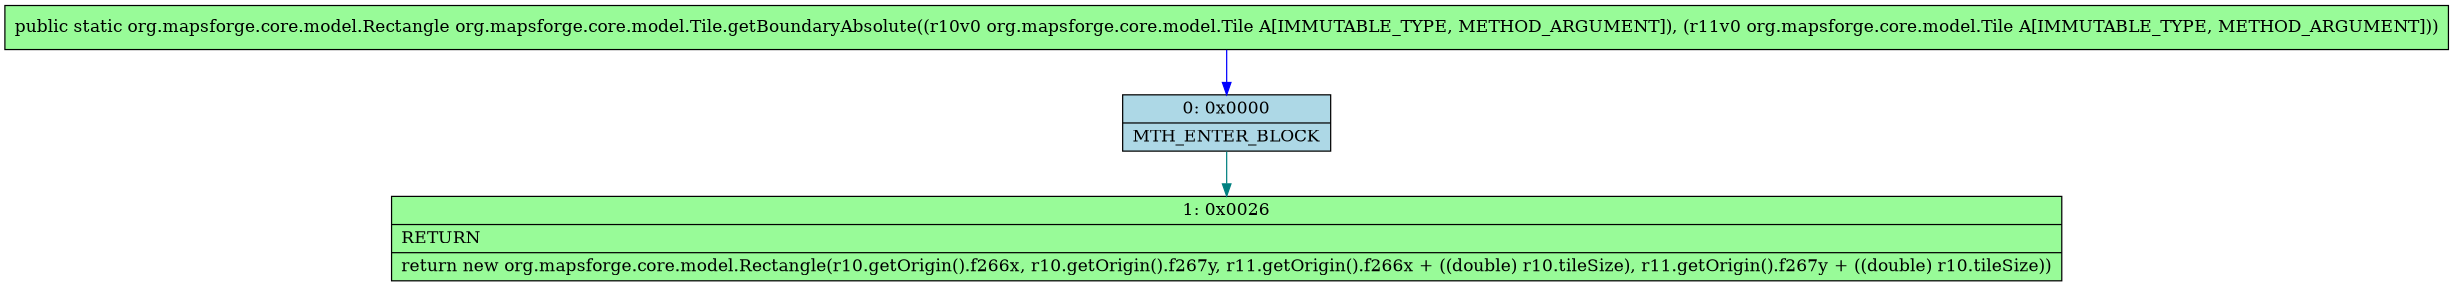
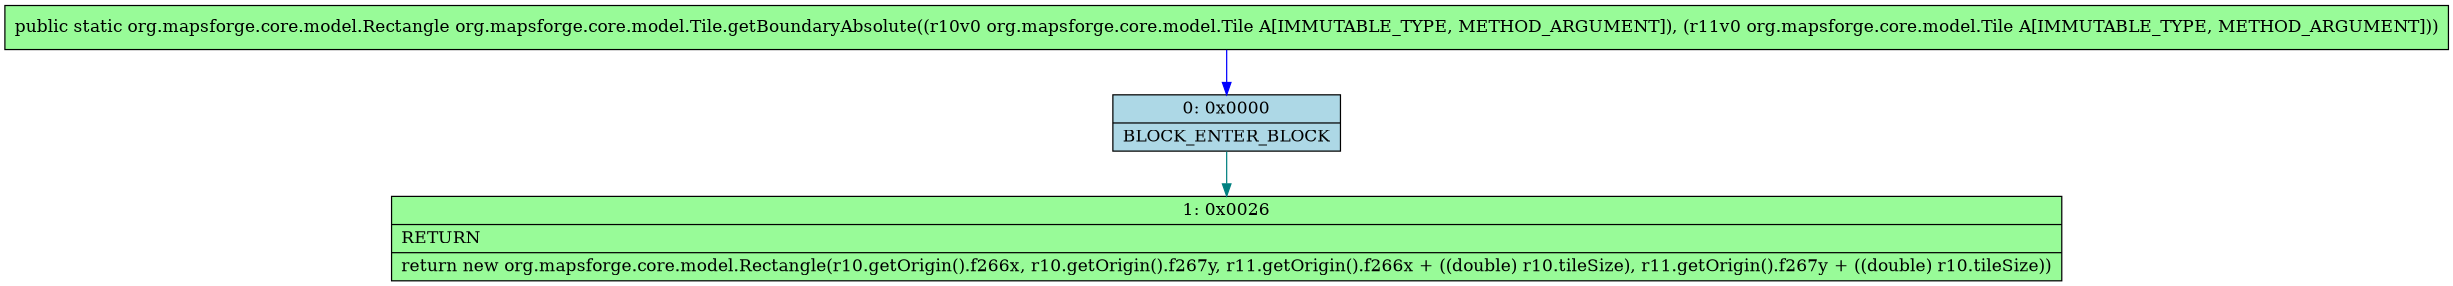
node "0: 0x0000": text "MTH_ENTER_BLOCK" -> "BLOCK_ENTER_BLOCK"
